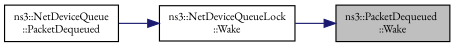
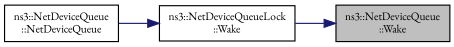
node "ns3::NetDeviceQueue ::PacketDequeued": label "ns3::NetDeviceQueue ::PacketDequeued" -> "ns3::NetDeviceQueue ::NetDeviceQueue"
node "ns3::PacketDequeued ::Wake": label "ns3::PacketDequeued ::Wake" -> "ns3::NetDeviceQueue ::Wake"
